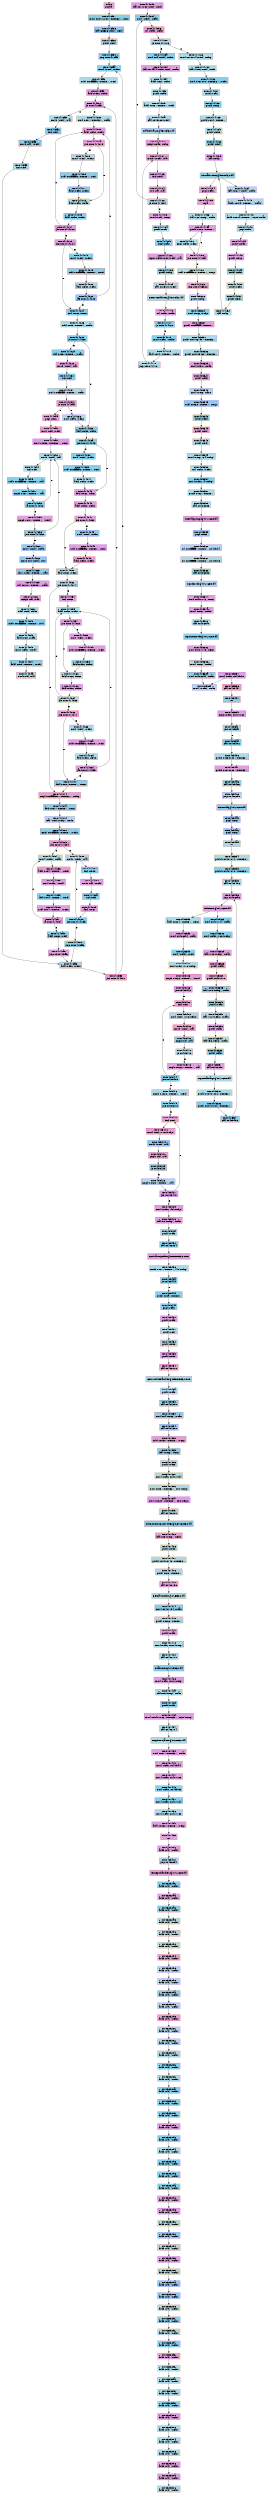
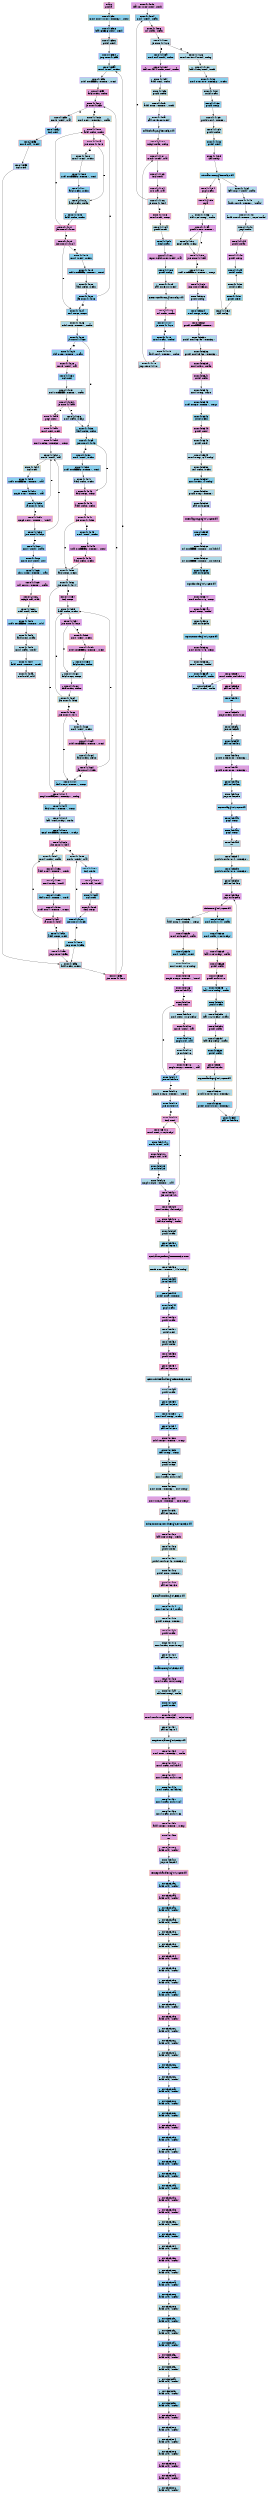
edge "0x0041414f pushl %eax" -> "0x00414150 pushl %ebx": reversed
